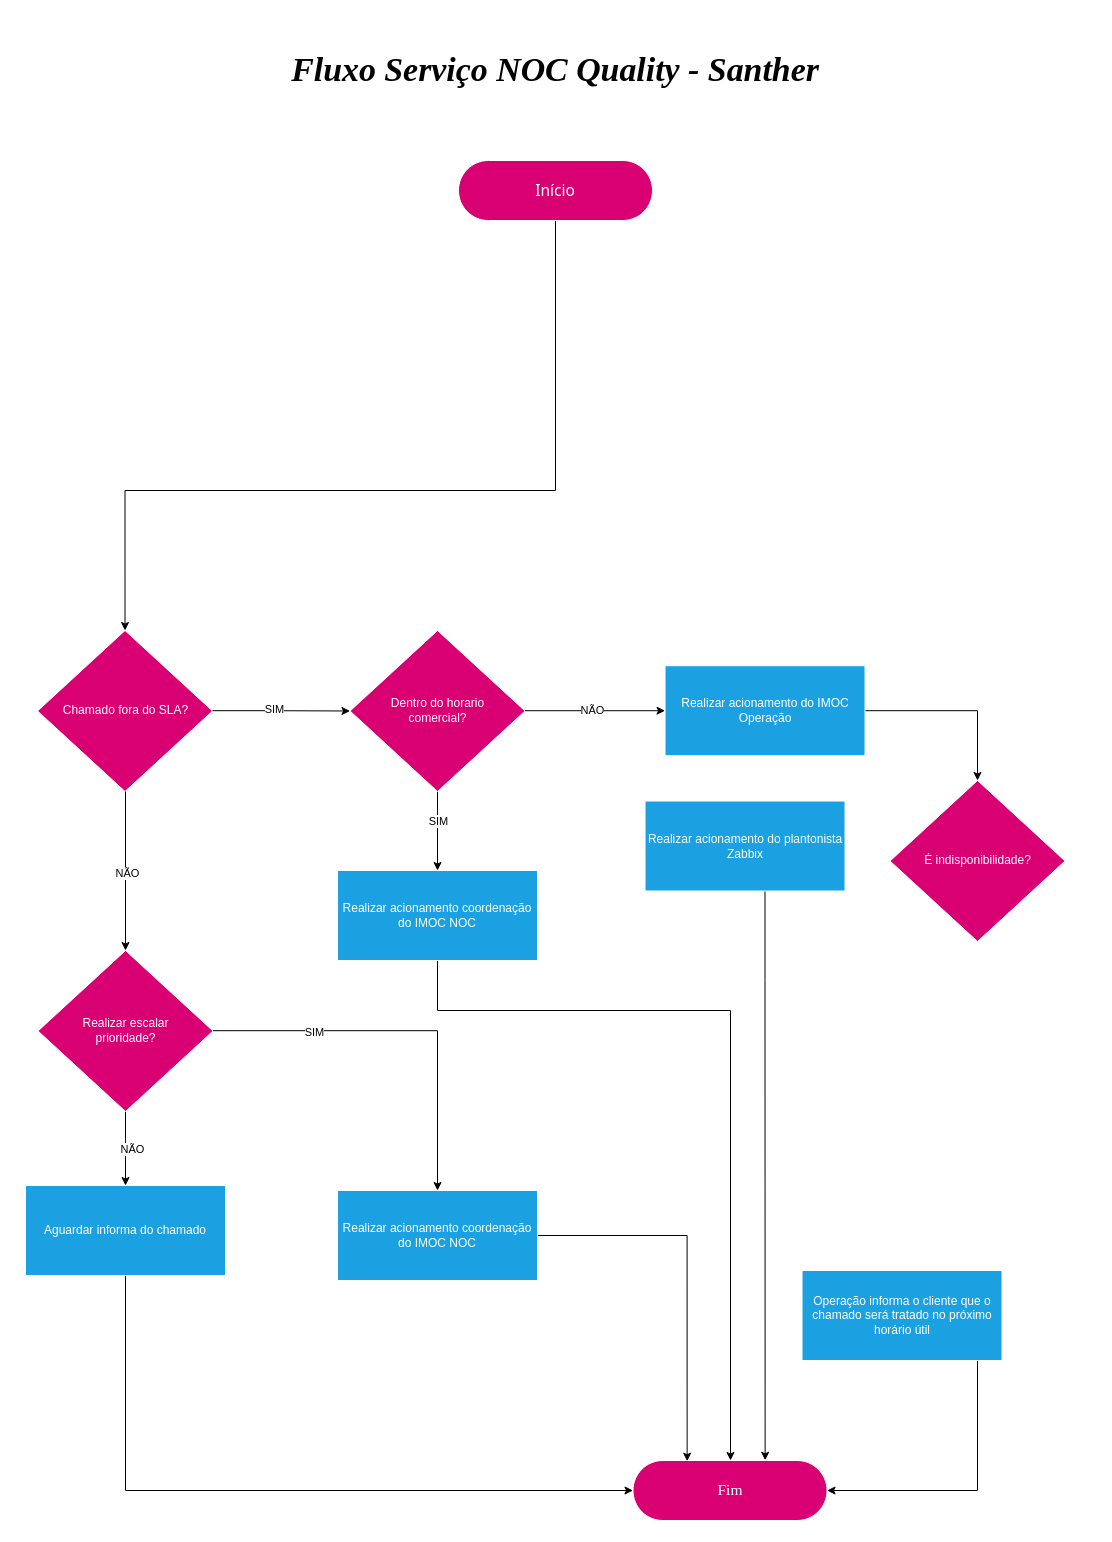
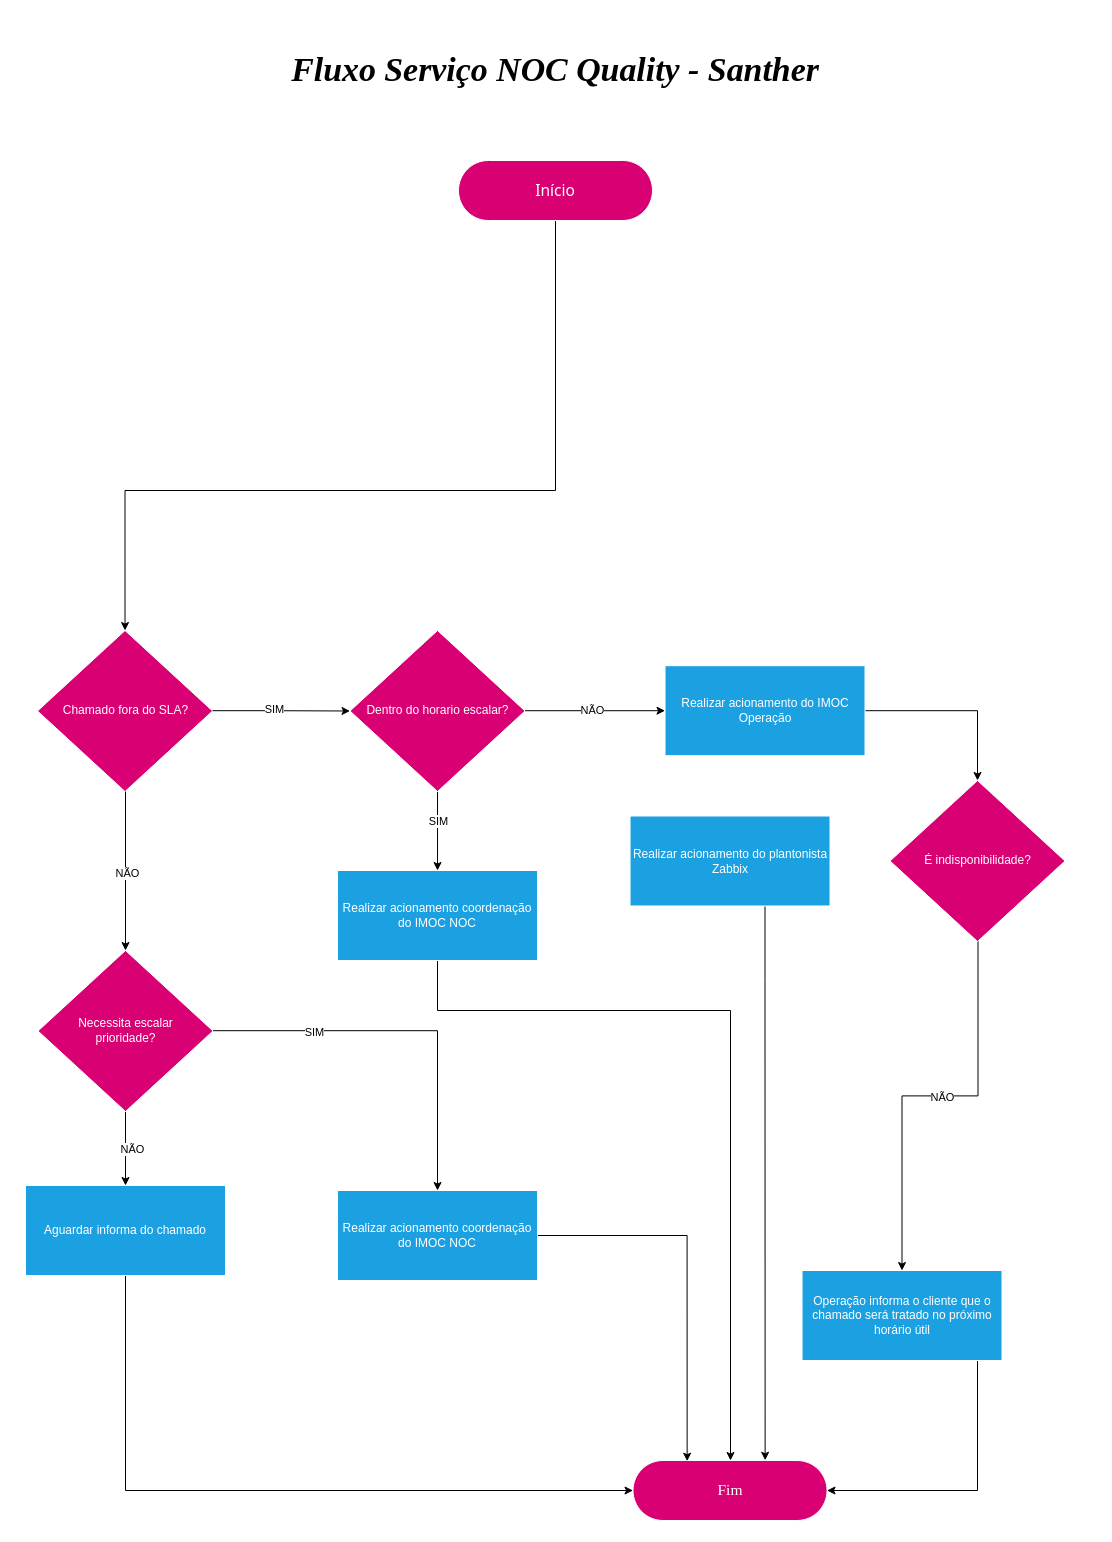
node "Dentro do horario comercial?": label "Dentro do horario comercial?" -> "Dentro do horario escalar?"
node "Realizar acionamento do plantonista Zabbix": moved (745, 846) -> (730, 861)
node "Realizar escalar prioridade?": label "Realizar escalar prioridade?" -> "Necessita escalar prioridade?"
edge "É indisponibilidade?" -> "Operação informa o cliente que o chamado será tratado no próximo horário útil": added, label "NÃO"
